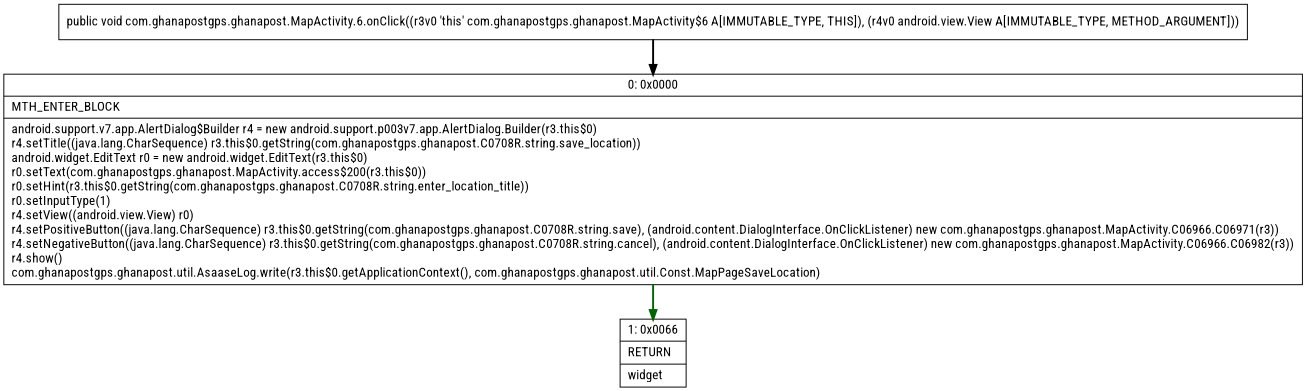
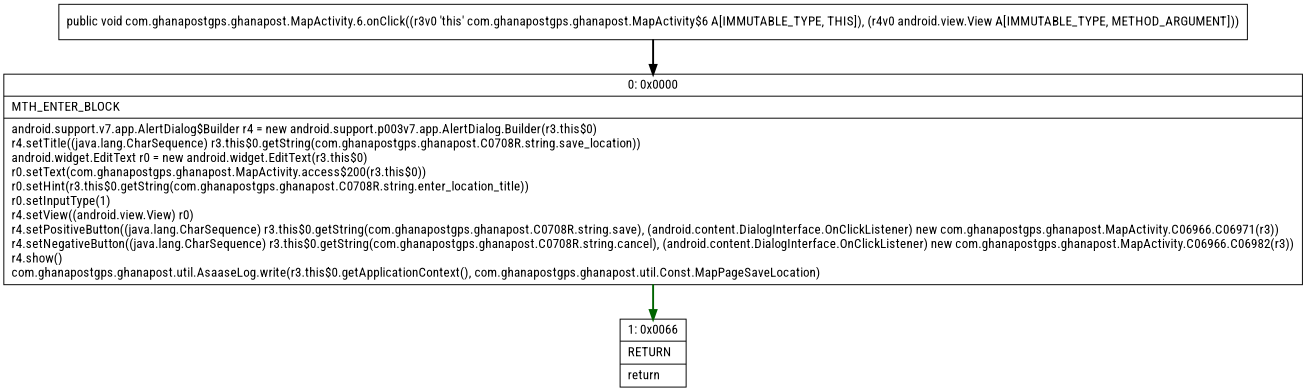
node "1: 0x0066": text "widget" -> "return"
